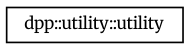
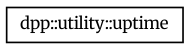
node "dpp::utility::utility": label "dpp::utility::utility" -> "dpp::utility::uptime"
